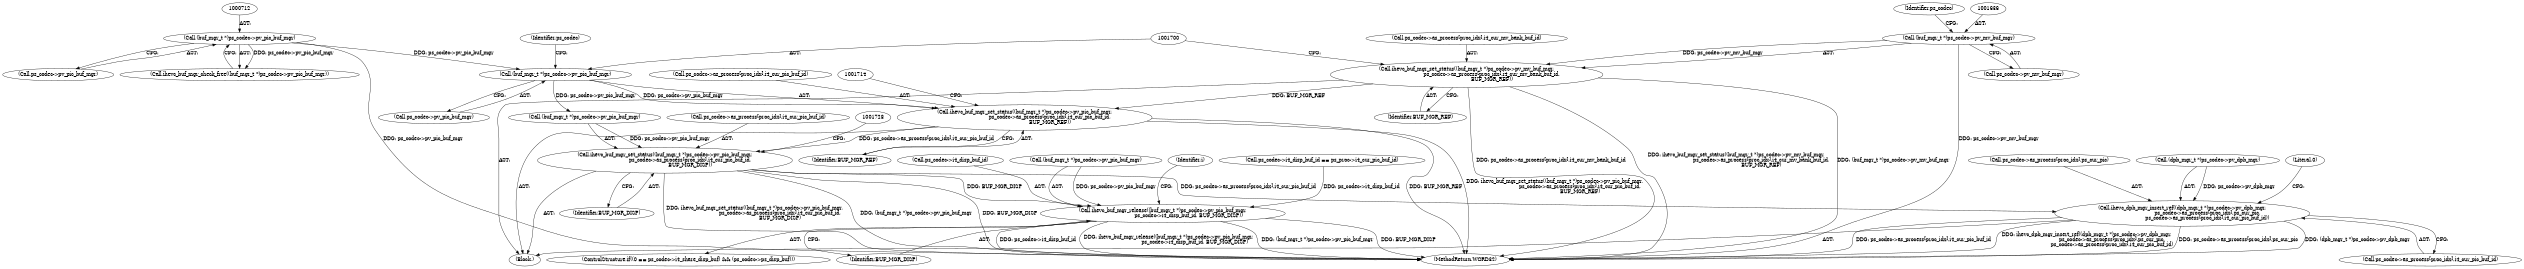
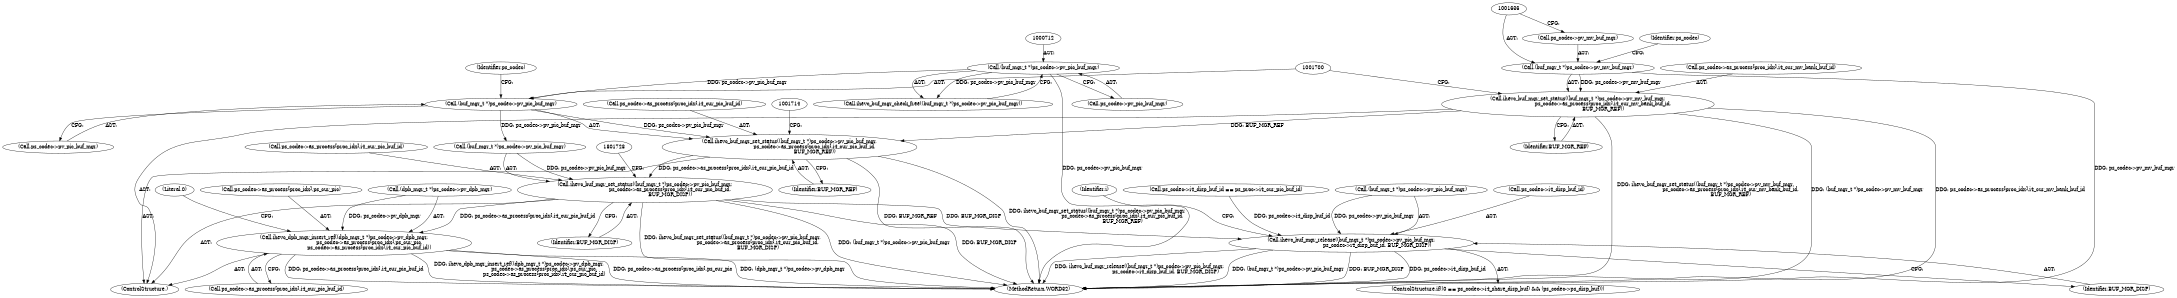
edge "(Call,(buf_mgr_t *)ps_codec->pv_mv_buf_mgr)" -> "(Call,ps_codec->pv_mv_buf_mgr)": now "1001636" -> "(Call,ps_codec->pv_mv_buf_mgr)"
node "1001728": label "1001728" -> "1801728"
node "(Block,)": label "(Block,)" -> "(ControlStructure,)"
